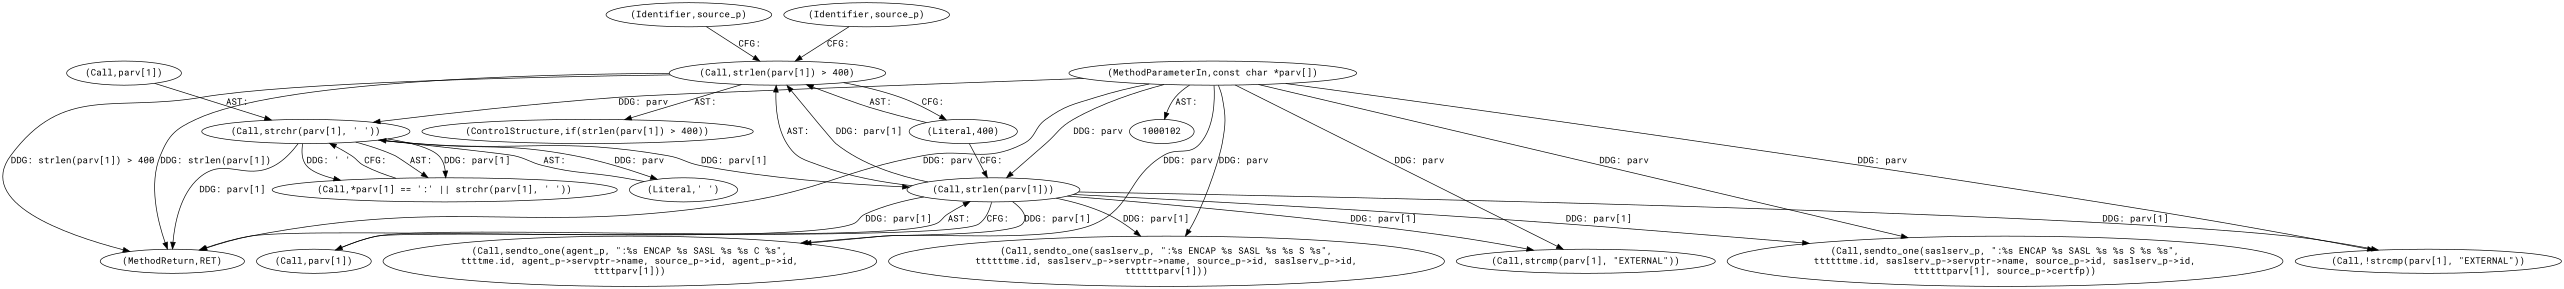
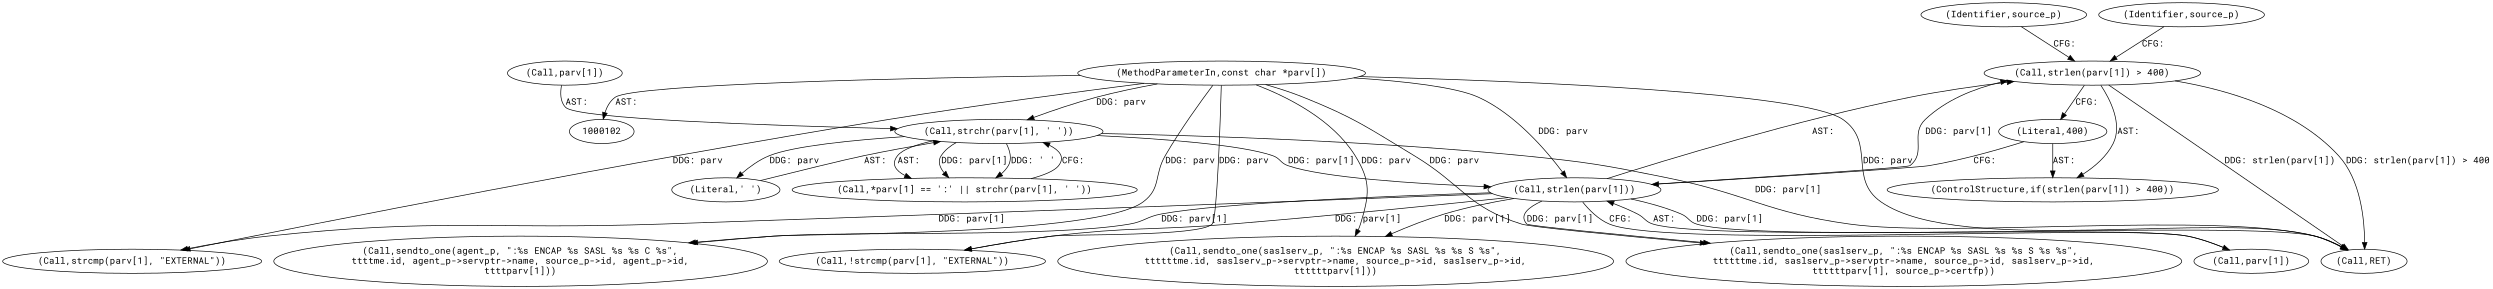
edge "(Literal,400)" -> "(Call,strlen(parv[1]) > 400)": now "(Literal,400)" -> "(ControlStructure,if(strlen(parv[1]) > 400))"
node "(MethodReturn,RET)": label "(MethodReturn,RET)" -> "(Call,RET)"
